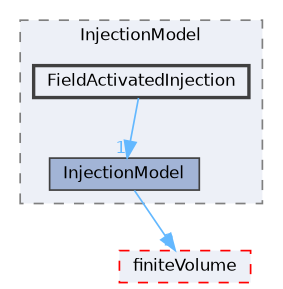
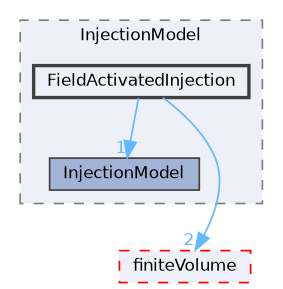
edge "InjectionModel" -> "finiteVolume": now "FieldActivatedInjection" -> "finiteVolume"
